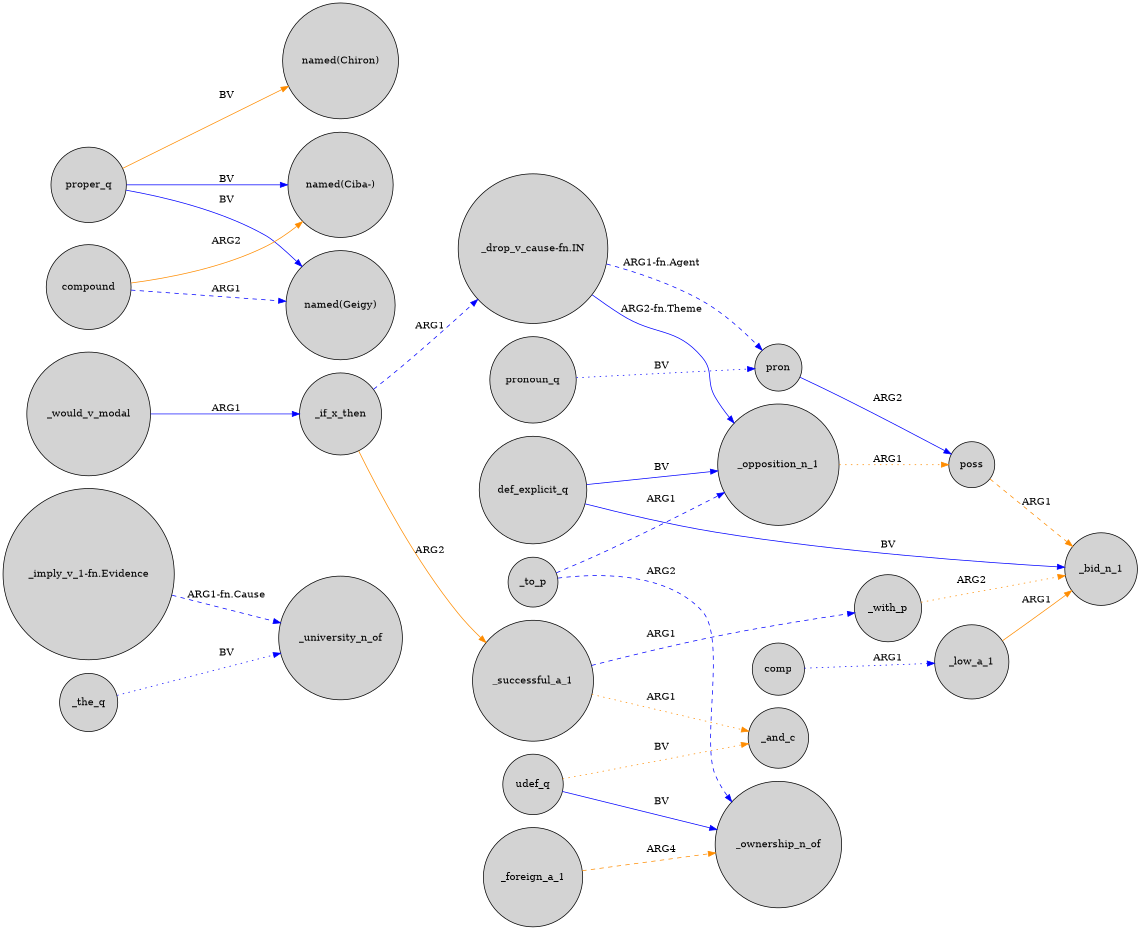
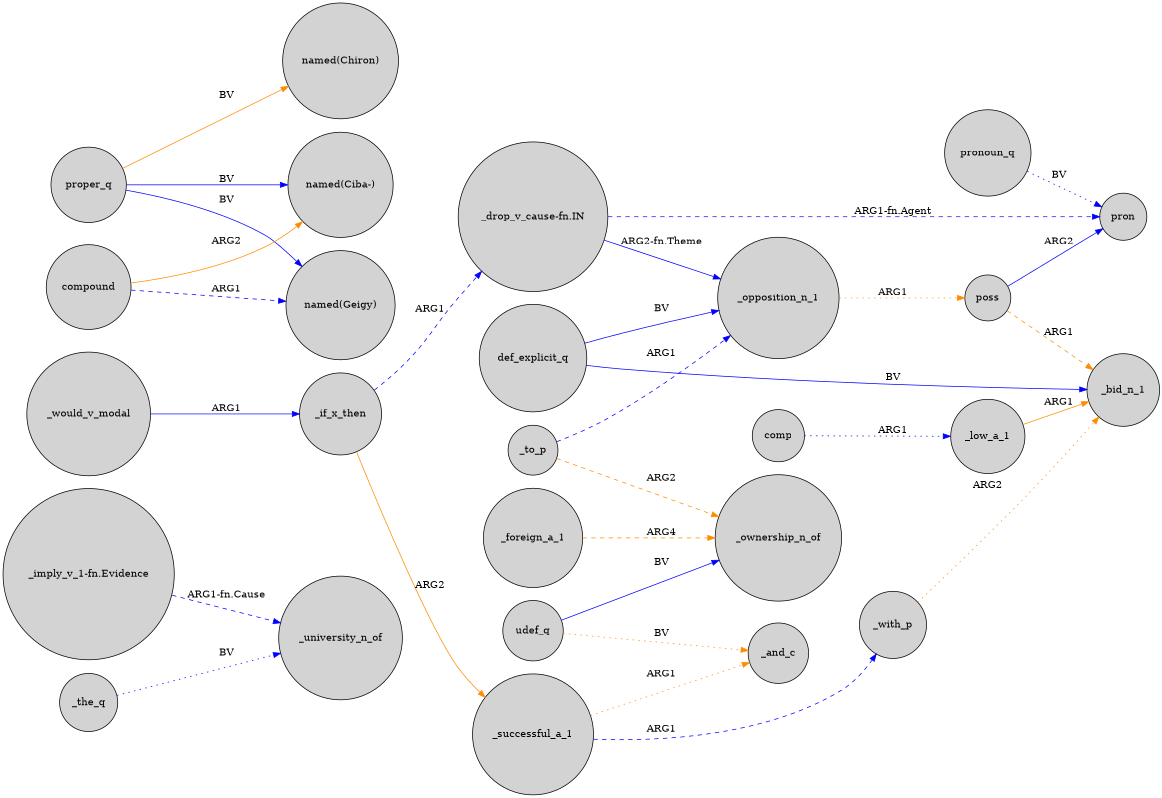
edge "pron" -> "poss": reversed
edge "_to_p" -> "_ownership_n_of": color blue -> darkorange
